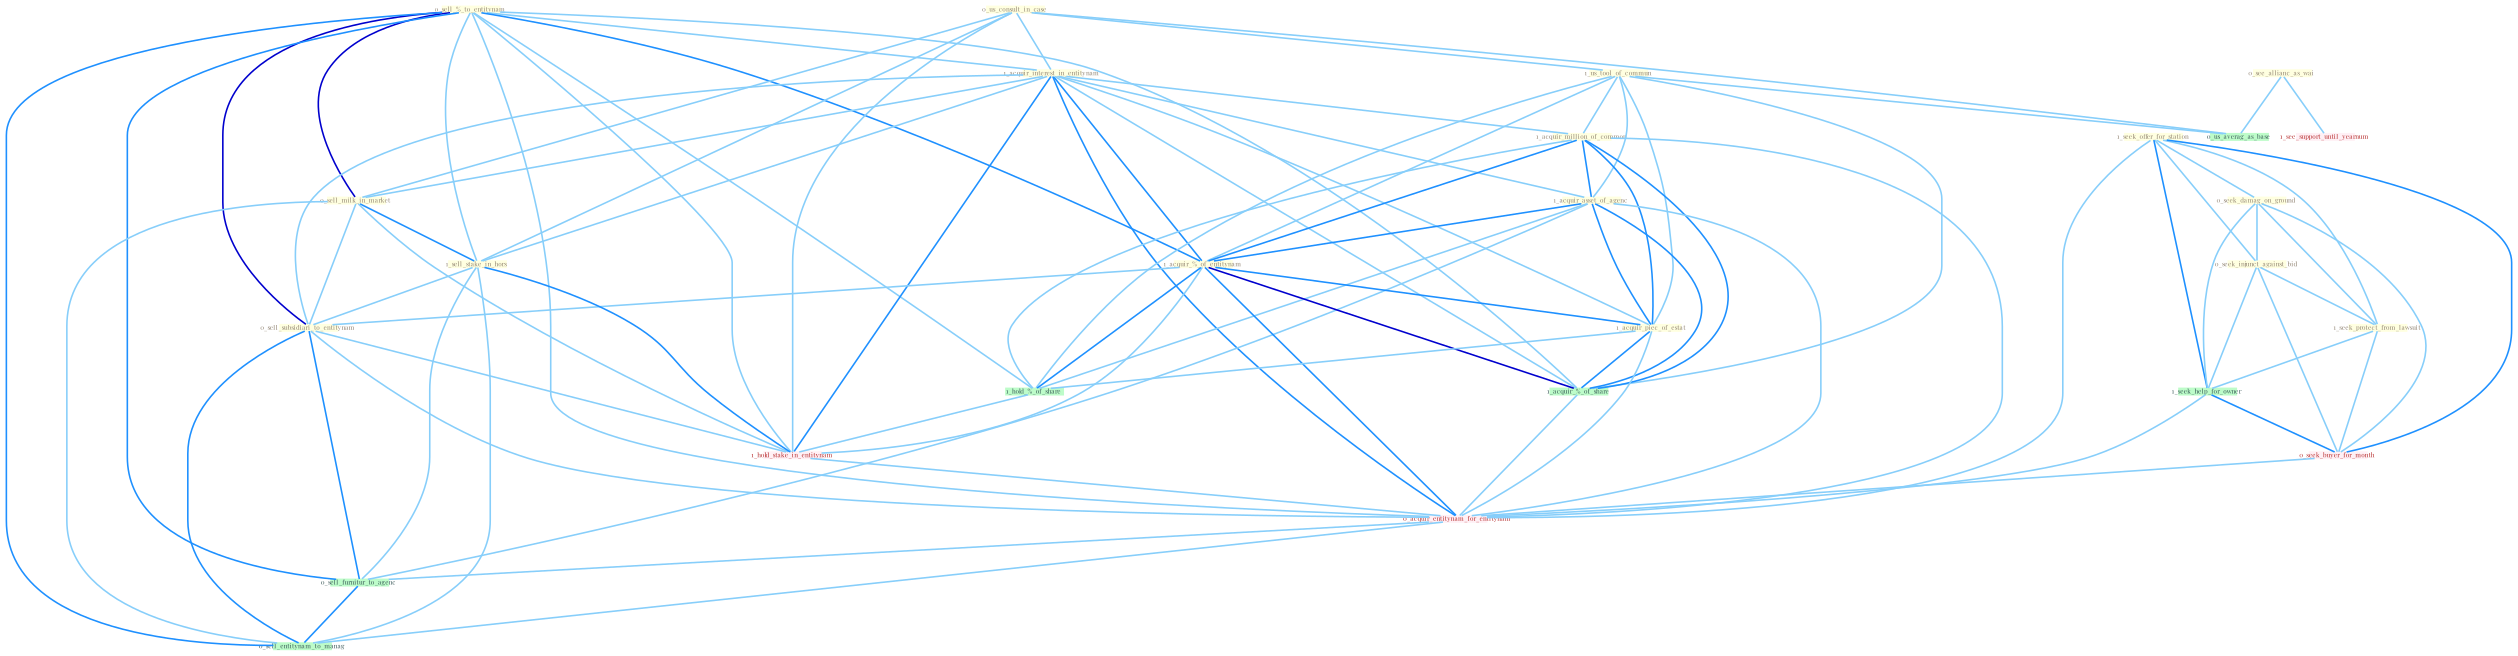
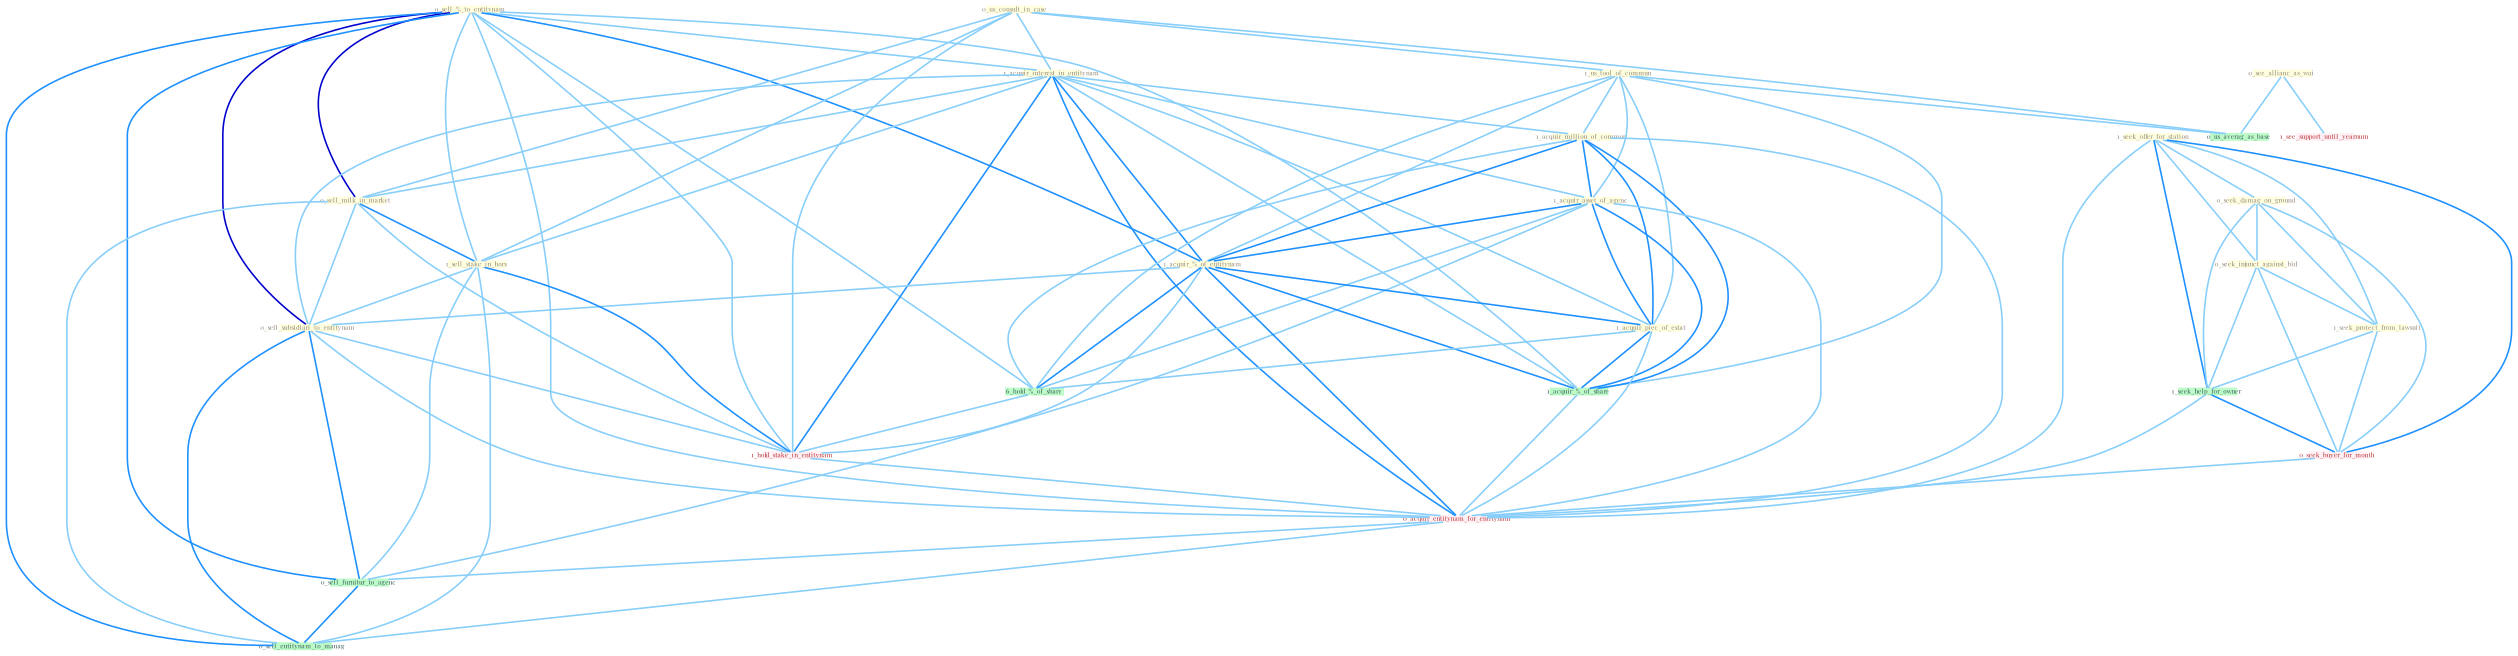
edge "1_acquir_%_of_entitynam" -- "1_acquir_%_of_share": color #0000cd -> #1e90ff
node "1_hold_%_of_share": label "1_hold_%_of_share" -> "6_hold_%_of_share"
